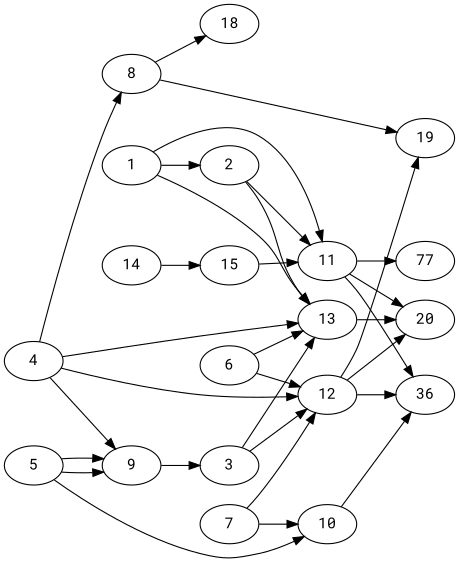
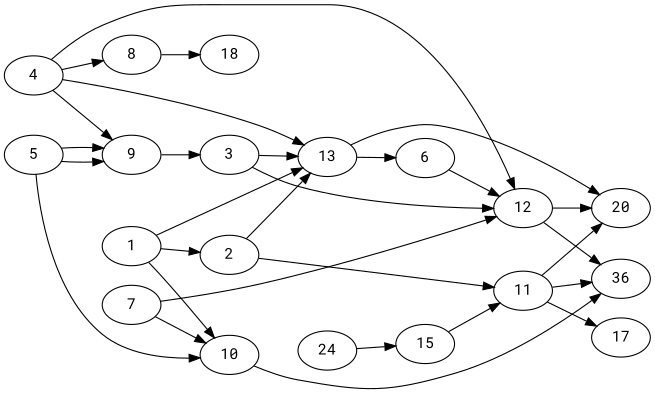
edge "1" -> "11": now "1" -> "10"
node "19": removed
node "77": label "77" -> "17"
node "14": label "14" -> "24"
edge "6" -> "13": reversed
